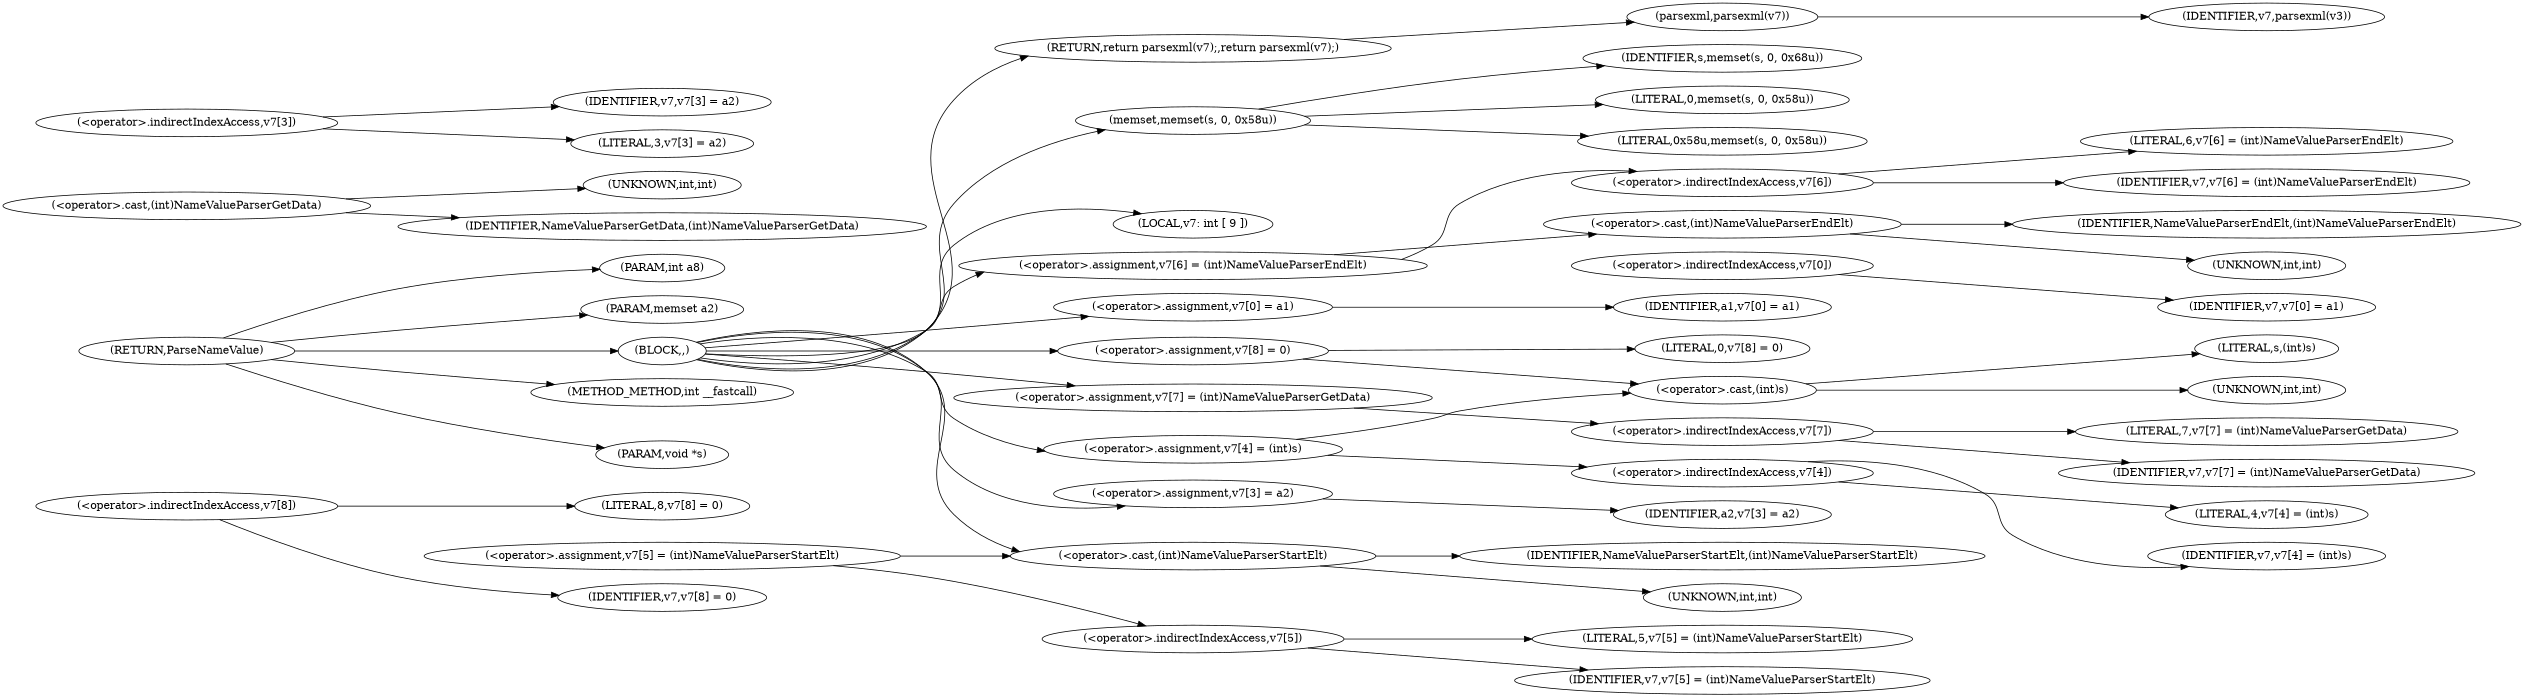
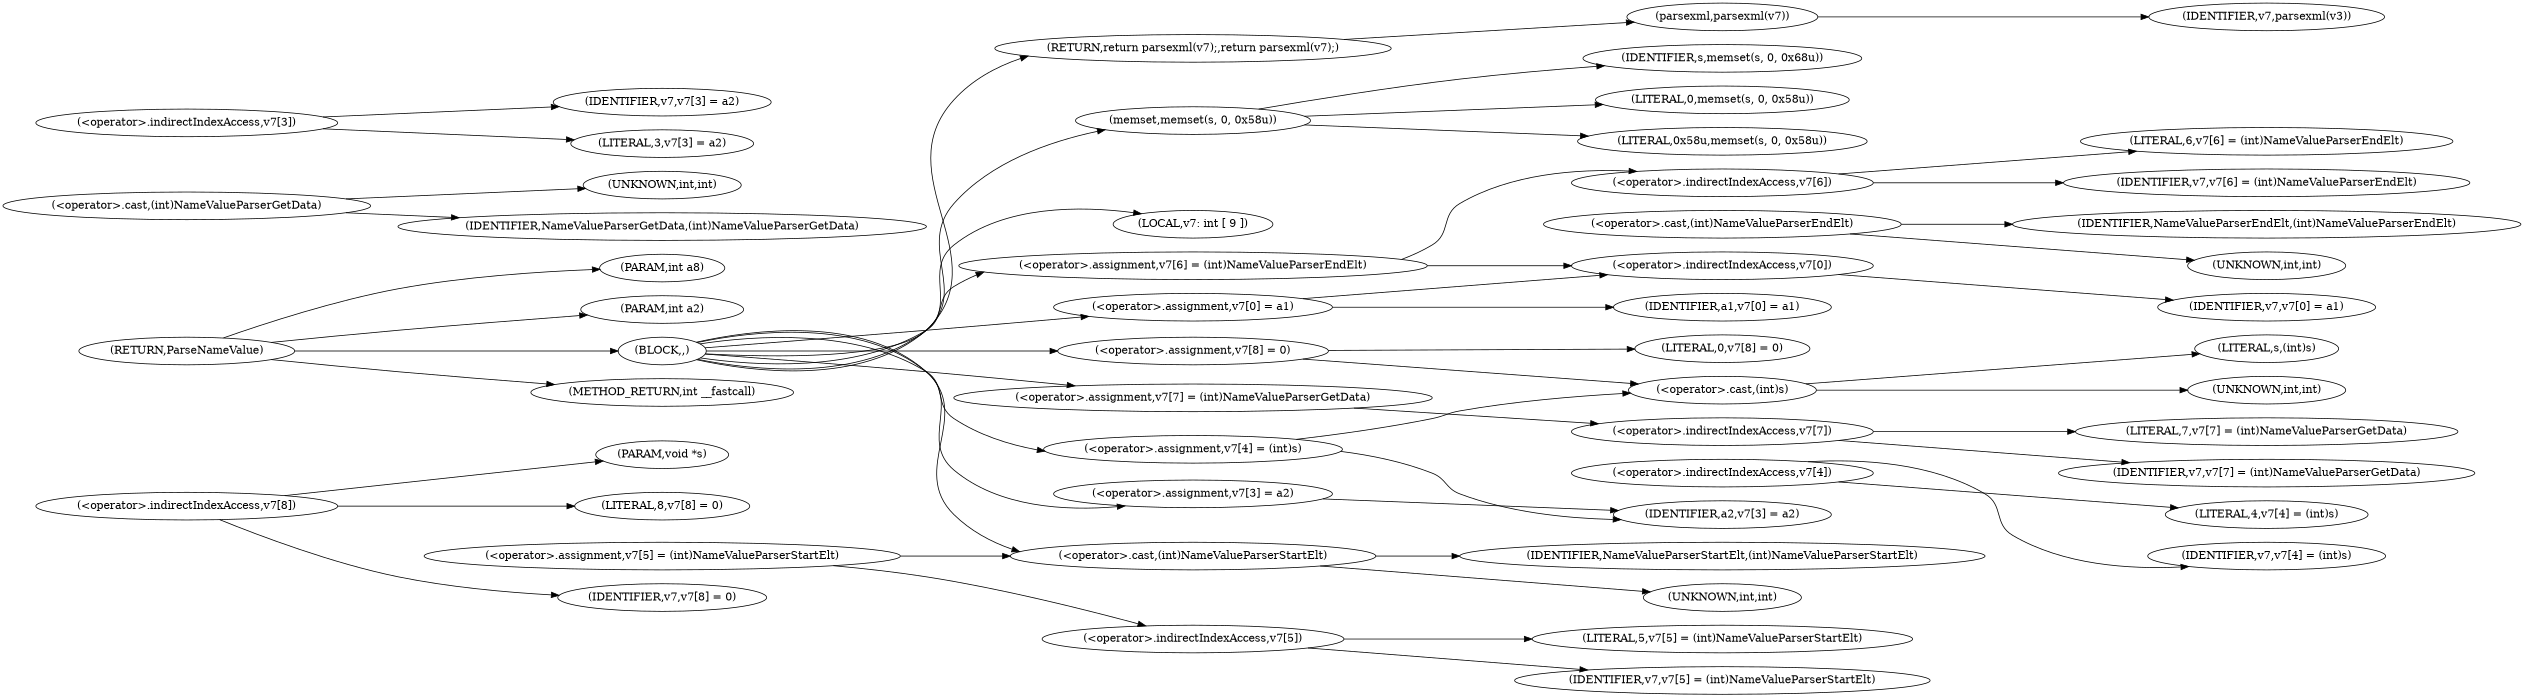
edge "(<operator>.assignment,v7[6] = (int)NameValueParserEndElt)" -> "(<operator>.cast,(int)NameValueParserEndElt)": now "(<operator>.assignment,v7[6] = (int)NameValueParserEndElt)" -> "(<operator>.indirectIndexAccess,v7[0])"
edge "(<operator>.assignment,v7[0] = a1)" -> "(<operator>.indirectIndexAccess,v7[0])": added
node "(PARAM,memset a2)": label "(PARAM,memset a2)" -> "(PARAM,int a2)"
node "(METHOD_METHOD,int __fastcall)": label "(METHOD_METHOD,int __fastcall)" -> "(METHOD_RETURN,int __fastcall)"
edge "(RETURN,ParseNameValue)" -> "(PARAM,void *s)": now "(<operator>.indirectIndexAccess,v7[8])" -> "(PARAM,void *s)"
edge "(<operator>.assignment,v7[4] = (int)s)" -> "(<operator>.indirectIndexAccess,v7[4])": now "(<operator>.assignment,v7[4] = (int)s)" -> "(IDENTIFIER,a2,v7[3] = a2)"
